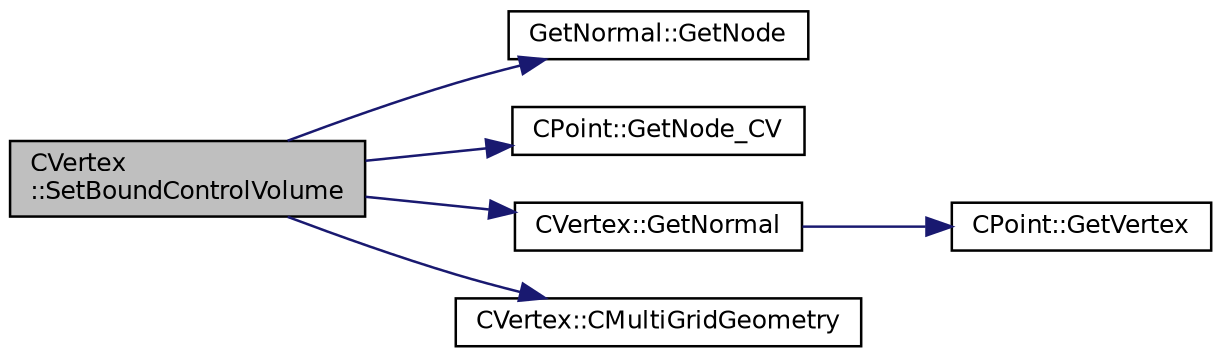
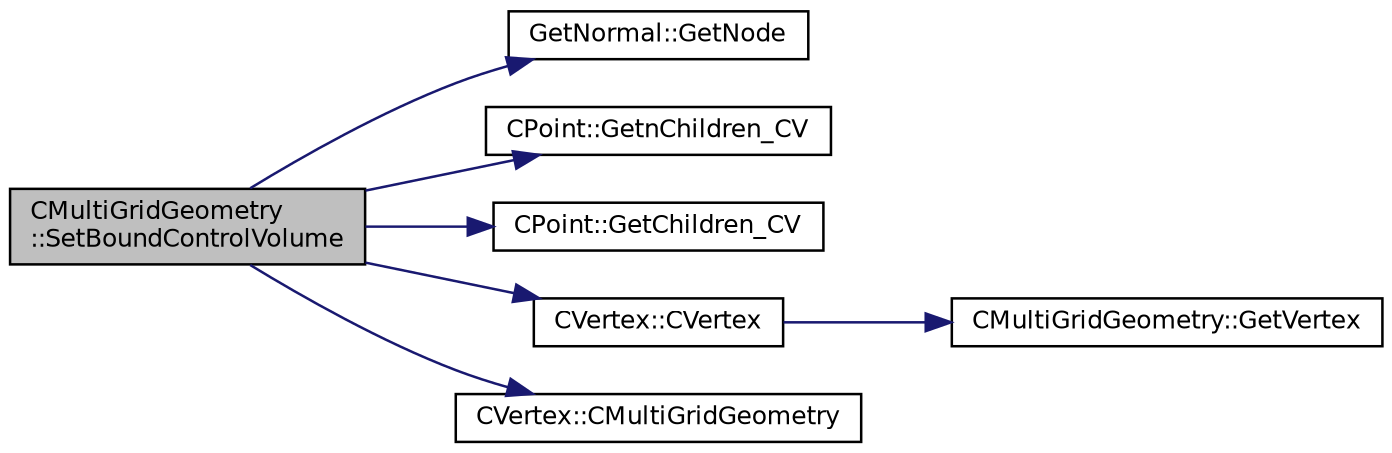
node "CPoint::GetNode_CV": label "CPoint::GetNode_CV" -> "CPoint::GetnChildren_CV"
node "CVertex ::SetBoundControlVolume": label "CVertex ::SetBoundControlVolume" -> "CMultiGridGeometry ::SetBoundControlVolume"
node "CVertex::GetNormal": label "CVertex::GetNormal" -> "CVertex::CVertex"
node "CPoint::GetChildren_CV": added
node "CPoint::GetVertex": label "CPoint::GetVertex" -> "CMultiGridGeometry::GetVertex"
